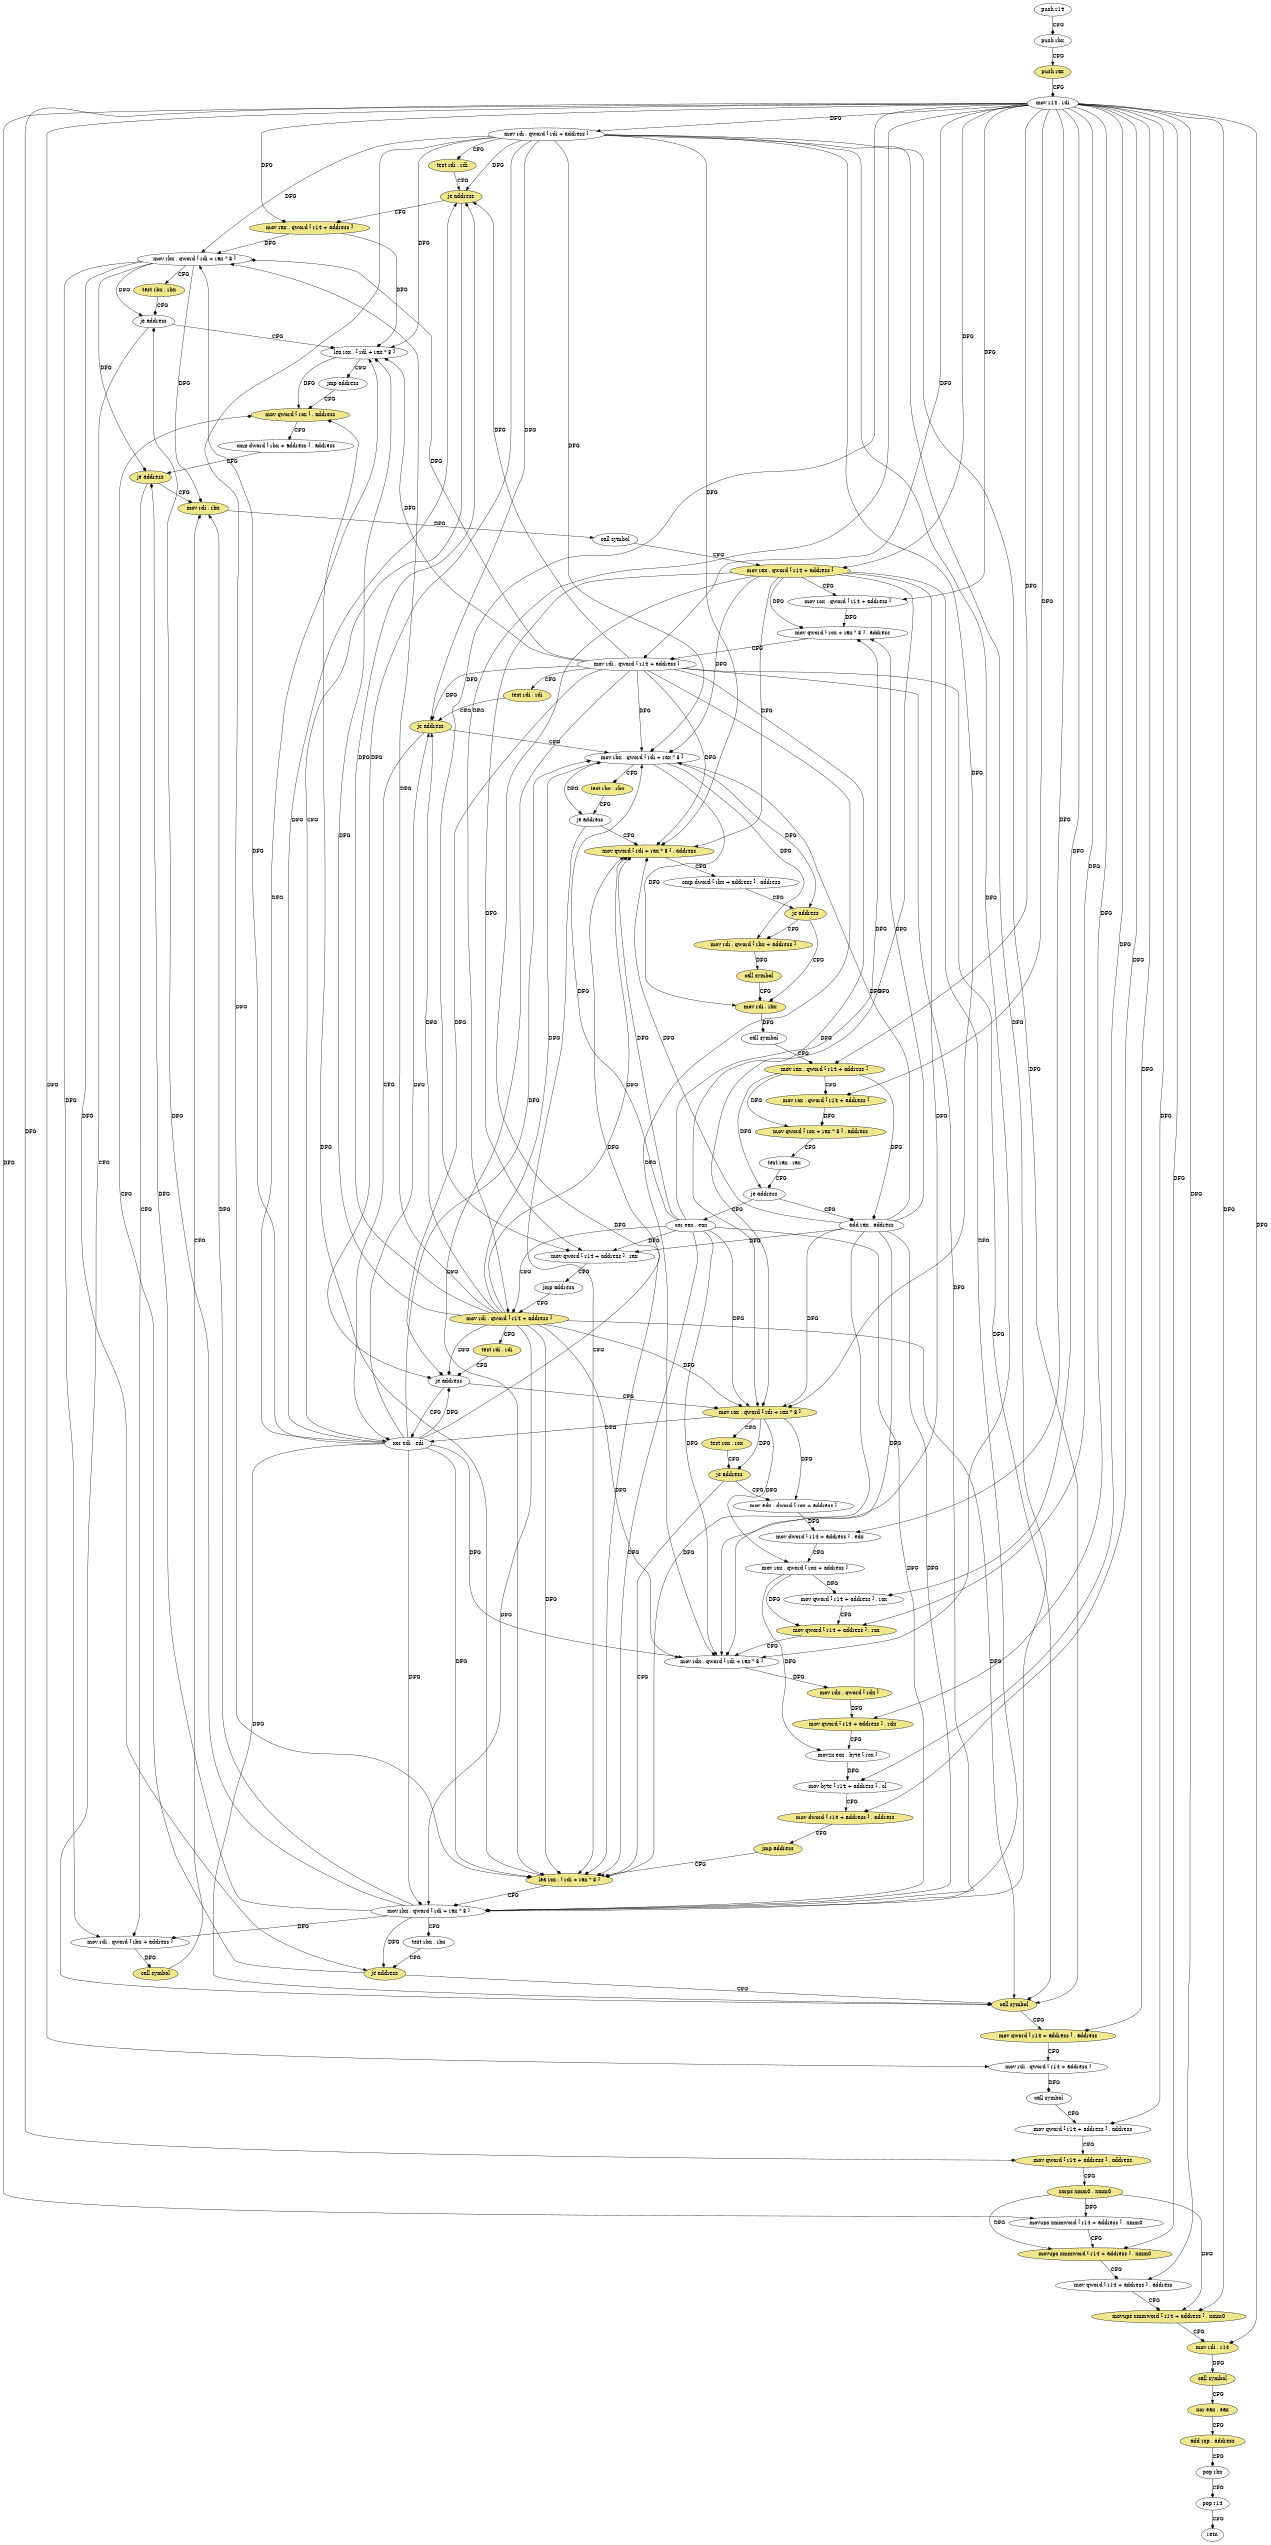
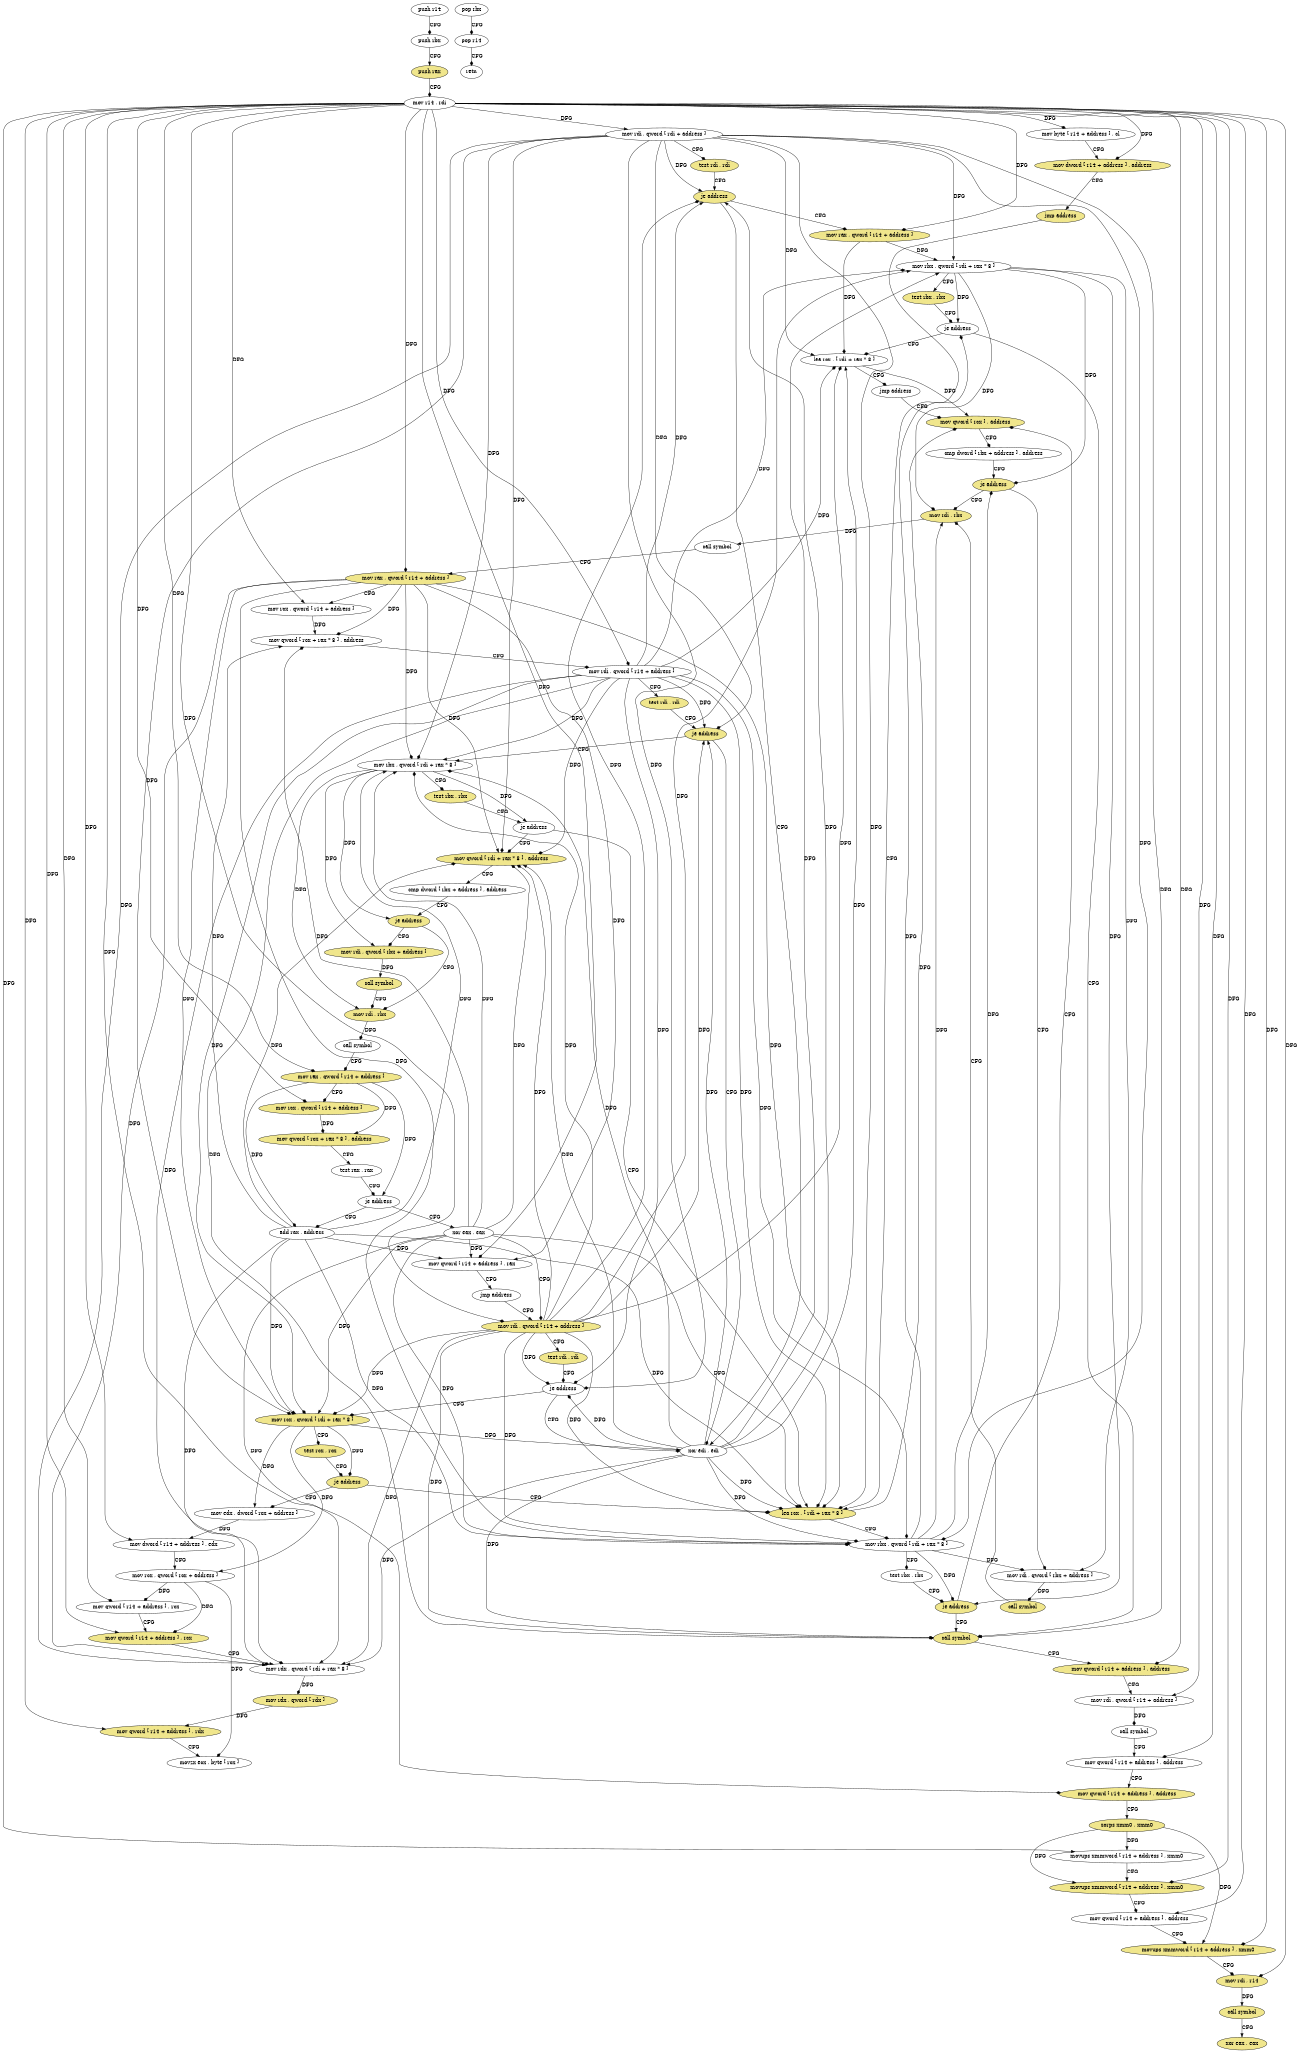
edge "movzx ecx , byte [ rcx ]" -> "mov byte [ r14 + address ] , cl": removed, label "DFG"
node "add rsp , address": removed
